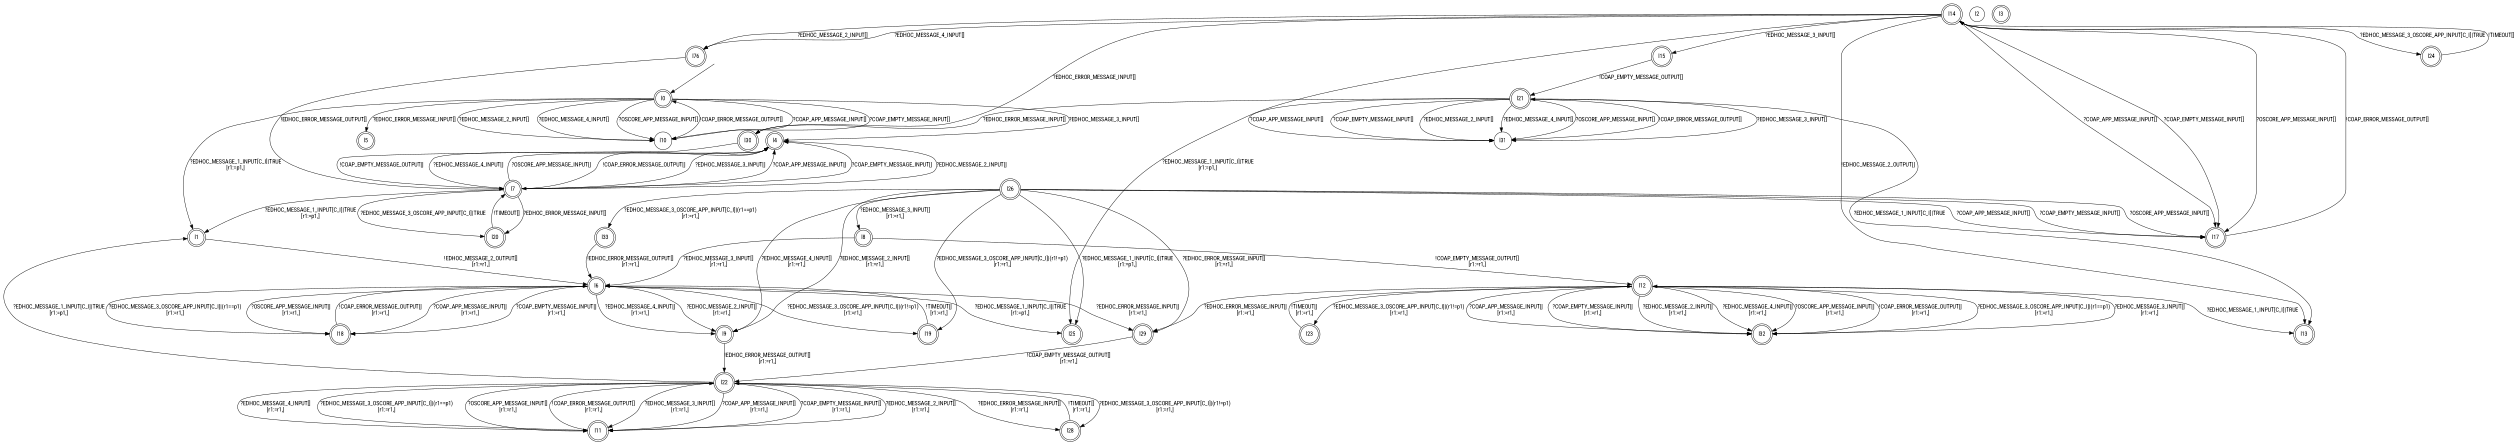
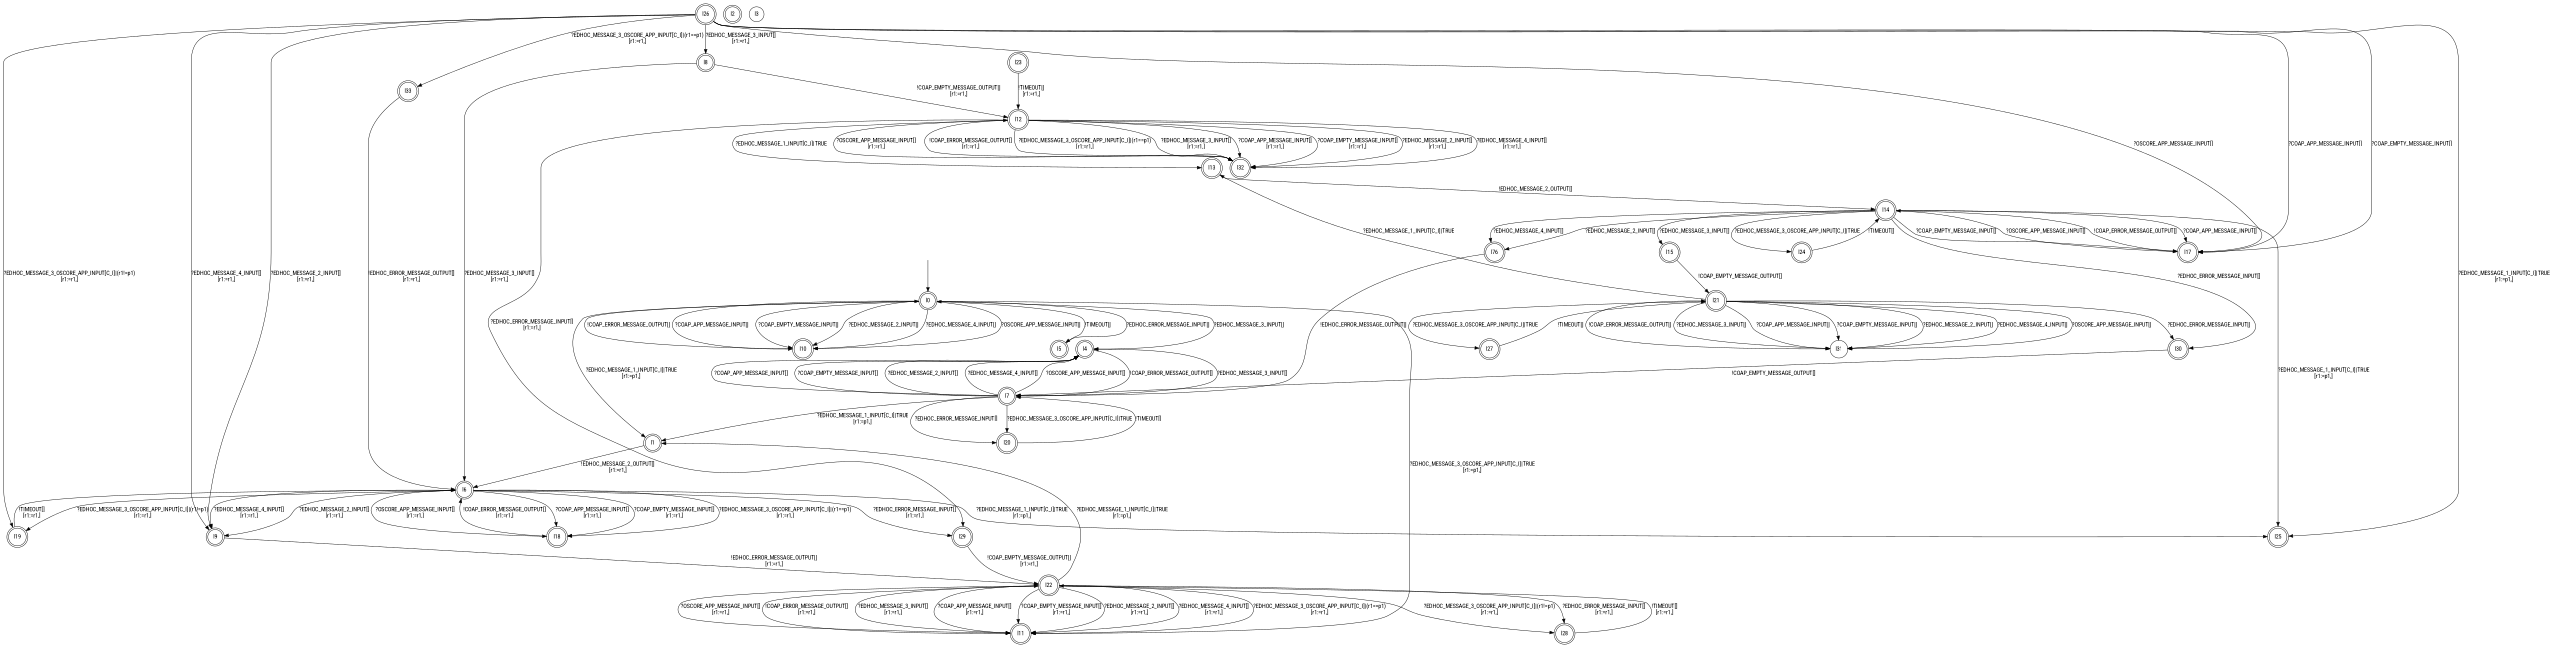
node "l2": shape circle -> doublecircle
node "l3": shape doublecircle -> circle
node "l10": shape circle -> doublecircle
edge "l26" -> "l29": removed, label "?EDHOC_ERROR_MESSAGE_INPUT[] [r1:=r1,]"
edge "l14" -> "l13": reversed
edge "l12" -> "l23": removed, label "?EDHOC_MESSAGE_3_OSCORE_APP_INPUT[C_I]|(r1!=p1) [r1:=r1,]"
edge "l5" -> "l0": added, label "!TIMEOUT[]"
node "l27": added
edge "l0" -> "l11": added, label "?EDHOC_MESSAGE_3_OSCORE_APP_INPUT[C_I]|TRUE [r1:=p1,]"
